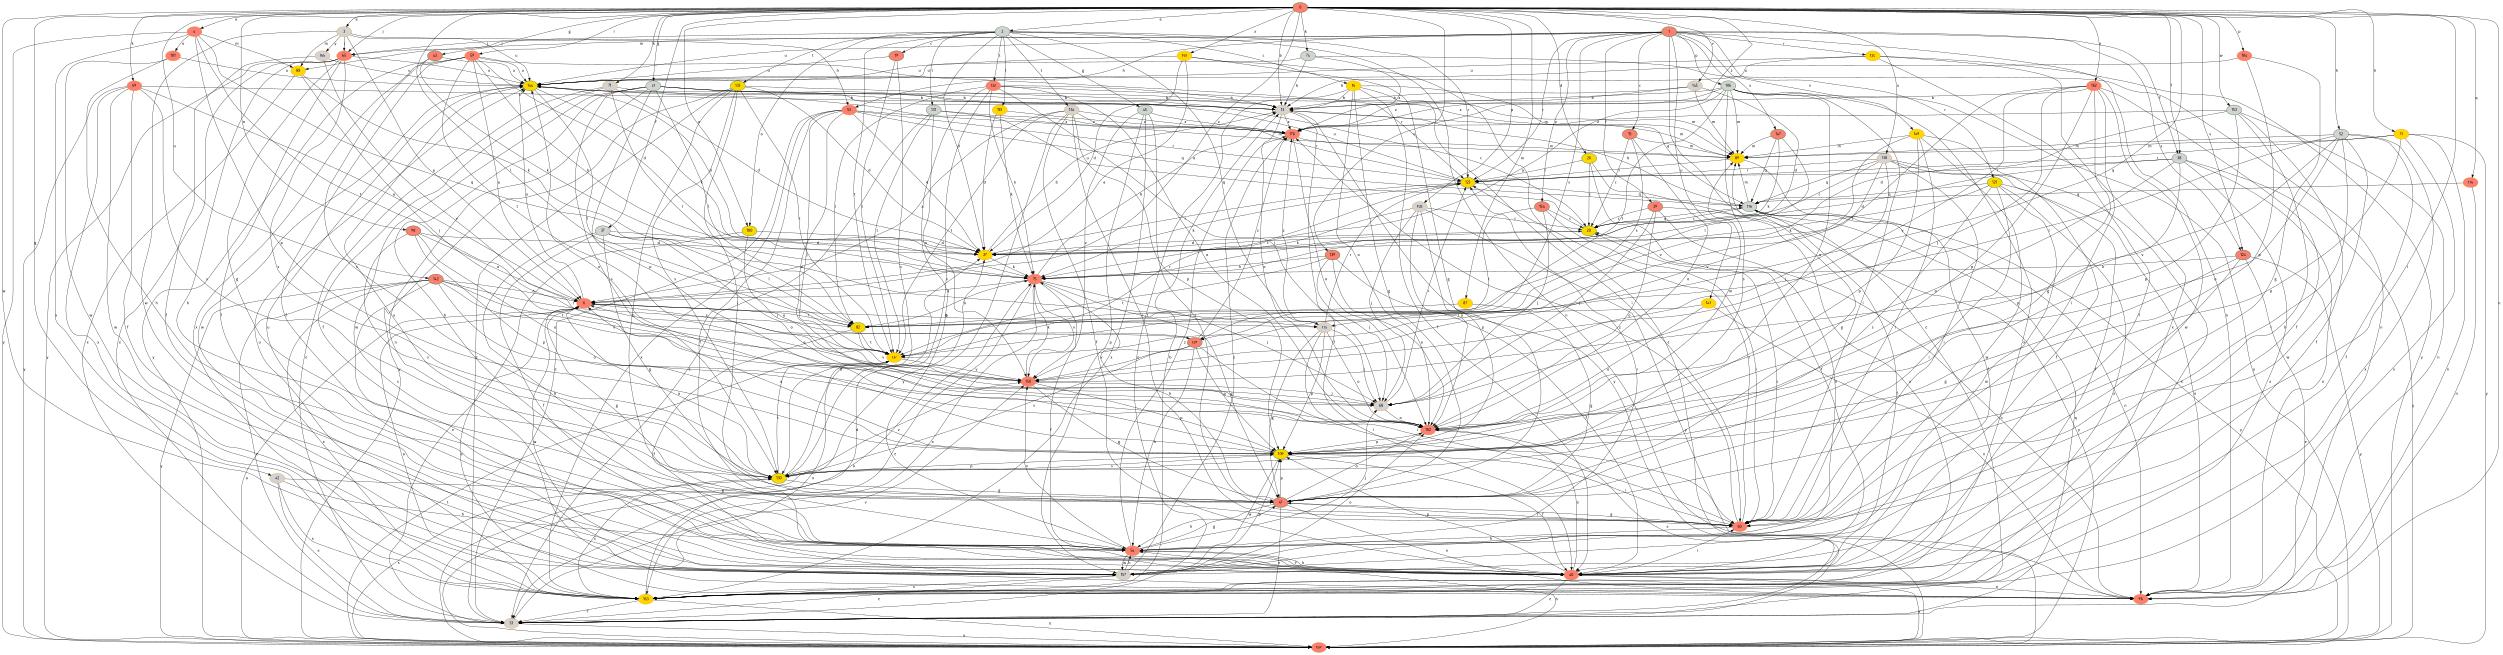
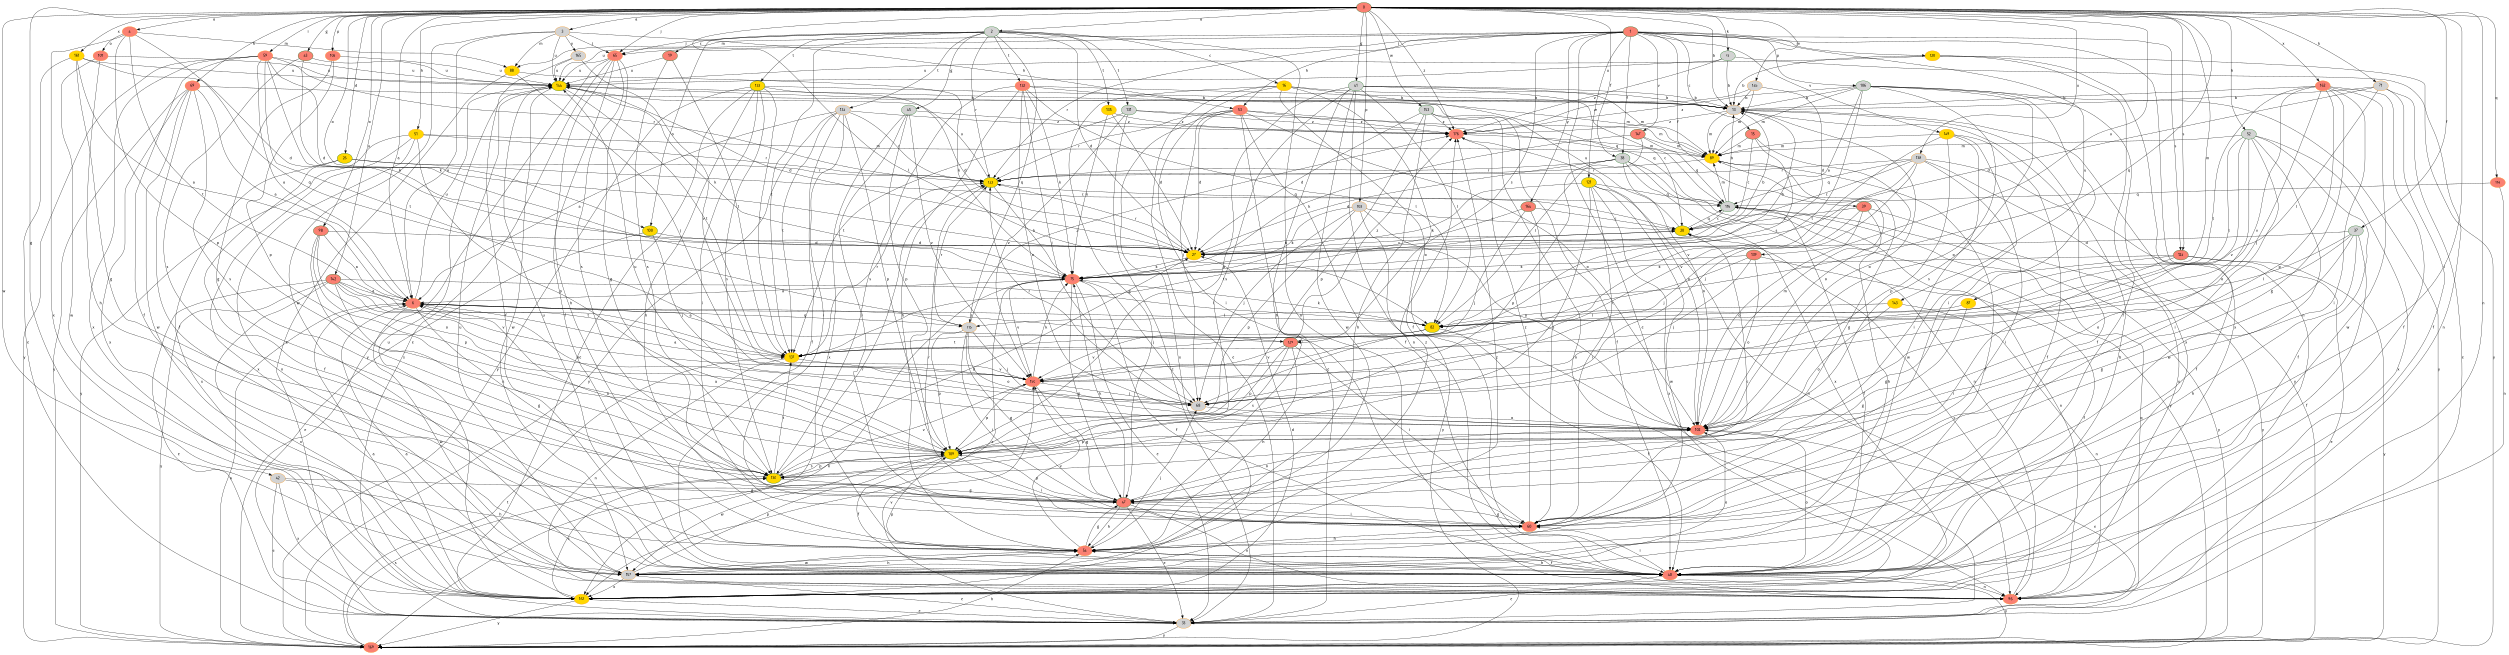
edge "45" -> "157": now "45" -> "109"
edge "47" -> "89": reversed
edge "4" -> "169": removed, label "y"
